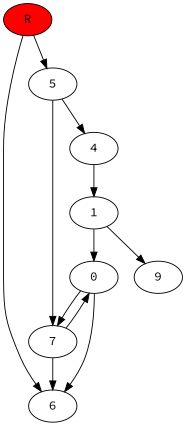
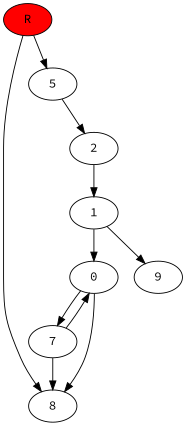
node "4": label "4" -> "2"
edge "5" -> "7": removed
node "6": label "6" -> "8"
